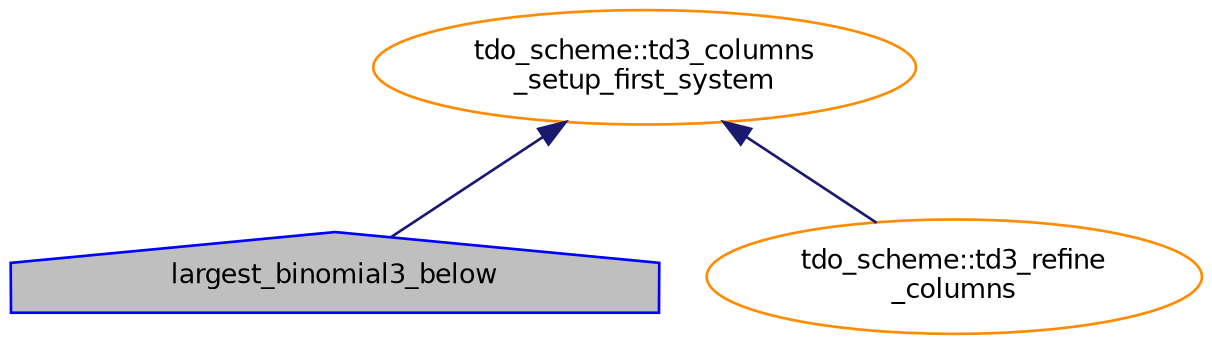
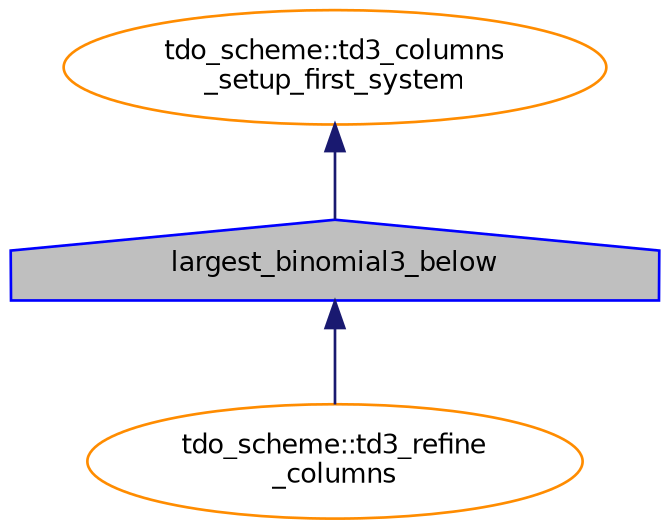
edge "tdo_scheme::td3_refine _columns" -> "tdo_scheme::td3_columns _setup_first_system": now "tdo_scheme::td3_refine _columns" -> "largest_binomial3_below"
